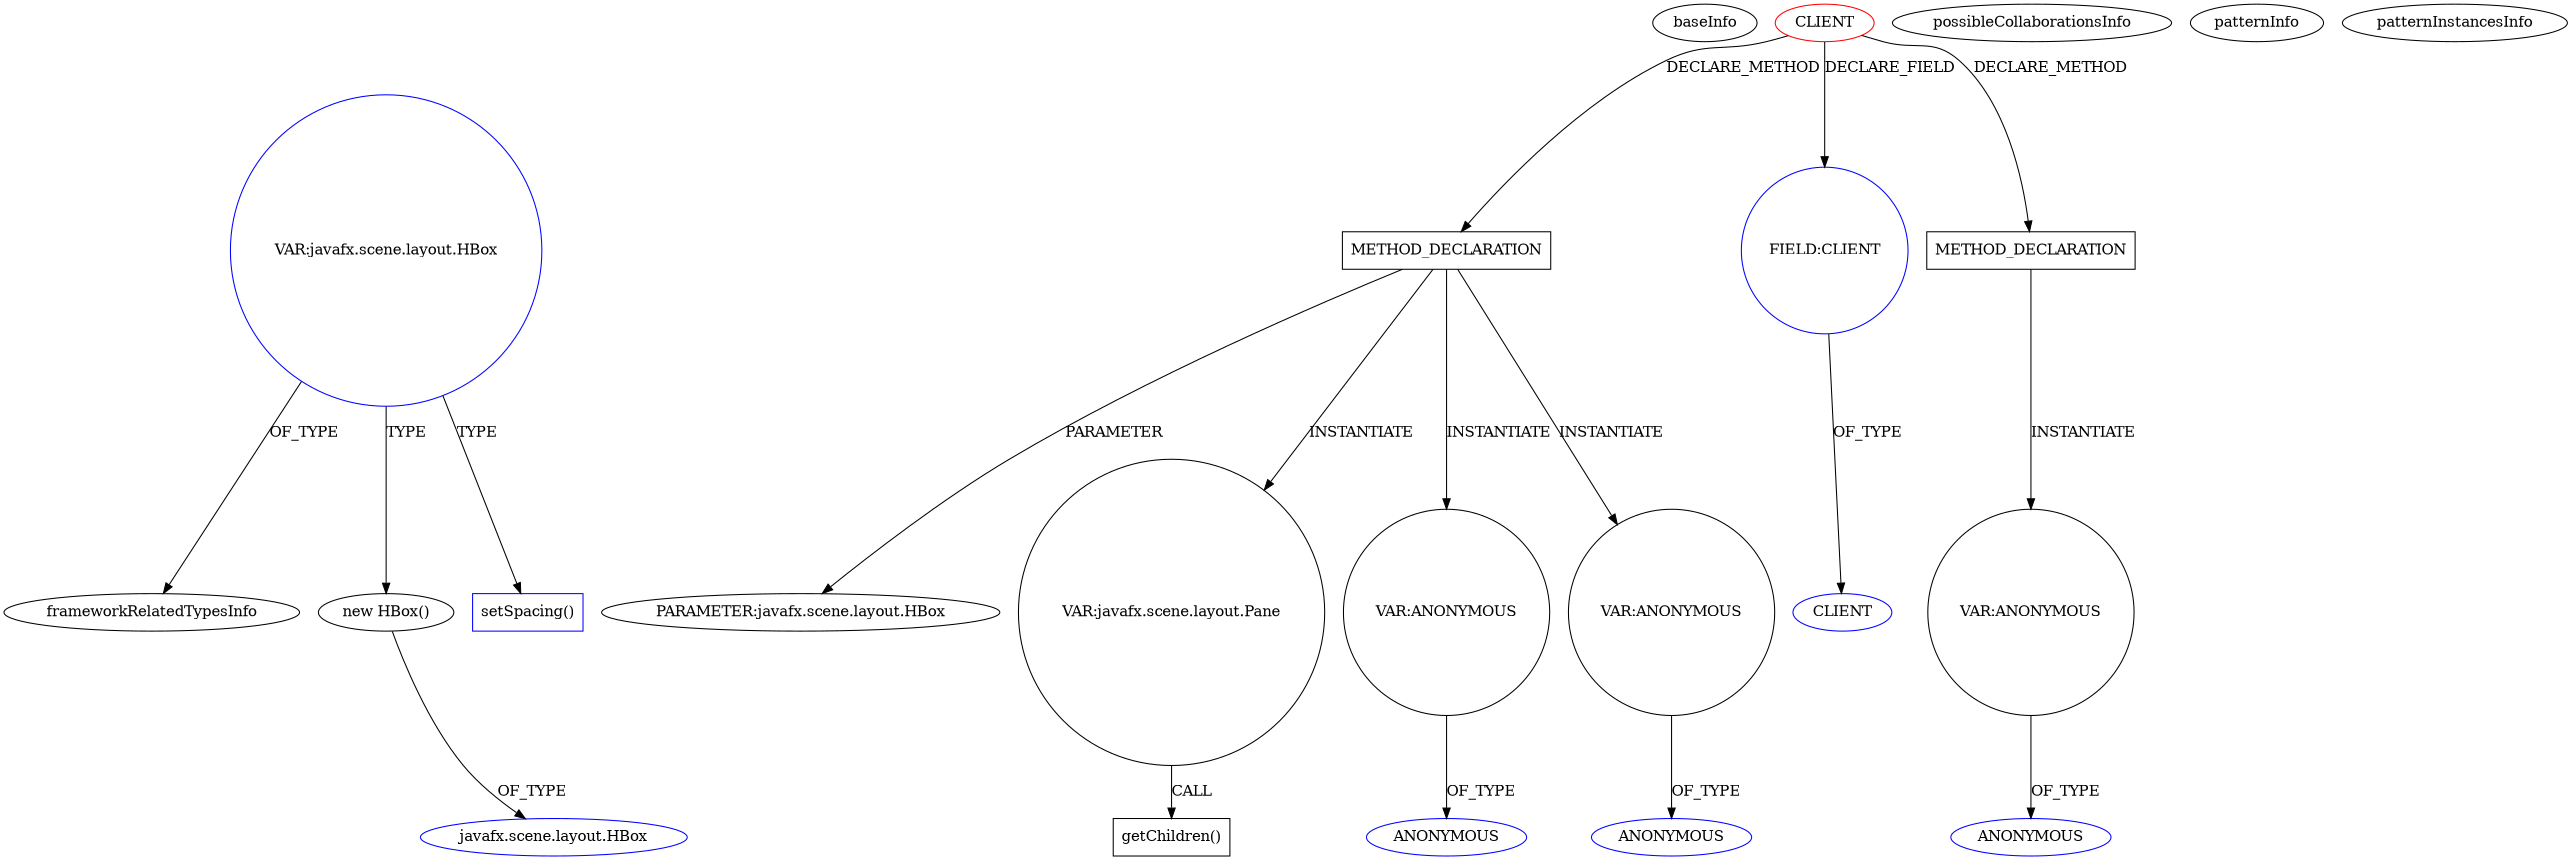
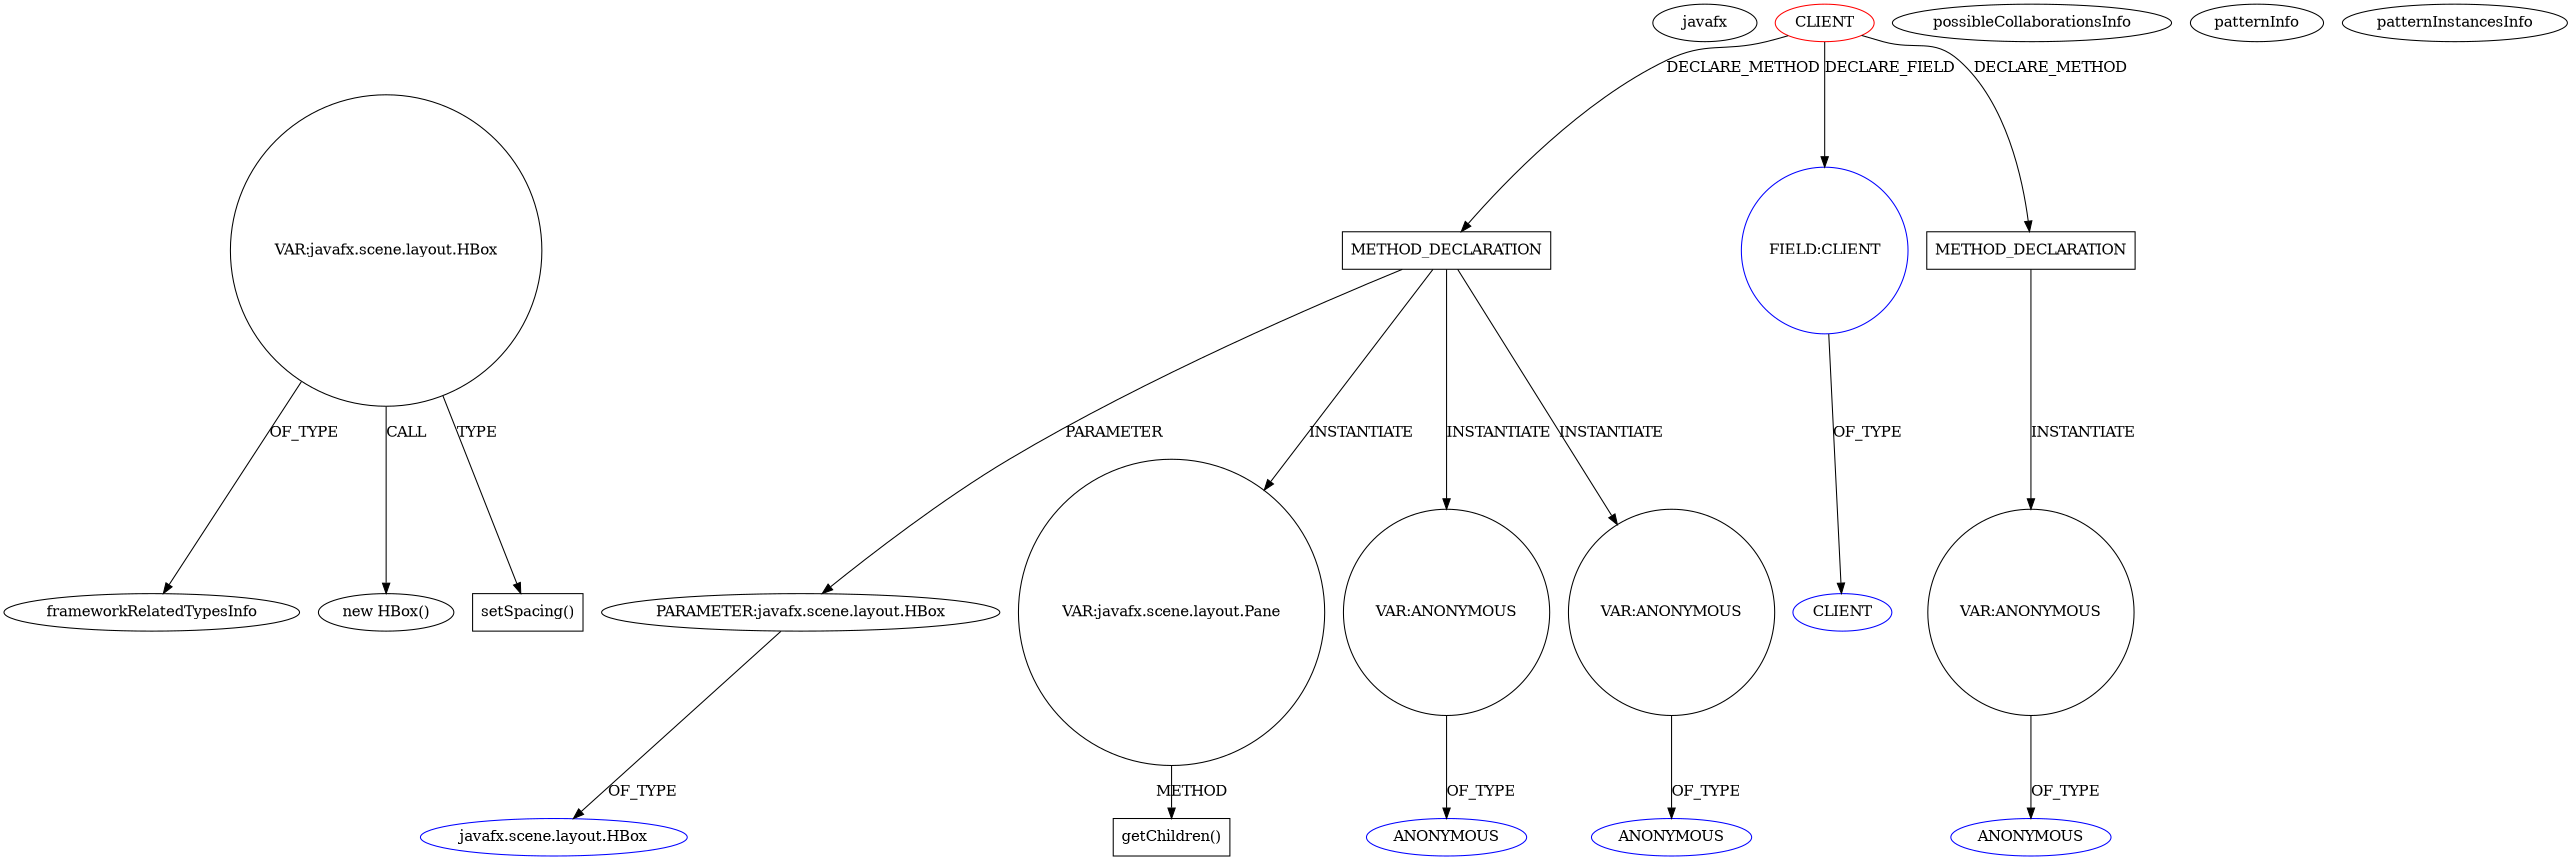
node "baseInfo": label "baseInfo" -> "javafx"
node "VAR:javafx.scene.layout.HBox": color blue -> black
edge "VAR:javafx.scene.layout.HBox" -> "new HBox()": label "TYPE" -> "CALL"
node "setSpacing()": color blue -> black
edge "new HBox()" -> "javafx.scene.layout.HBox": now "PARAMETER:javafx.scene.layout.HBox" -> "javafx.scene.layout.HBox"
edge "VAR:javafx.scene.layout.Pane" -> "getChildren()": label "CALL" -> "METHOD"
